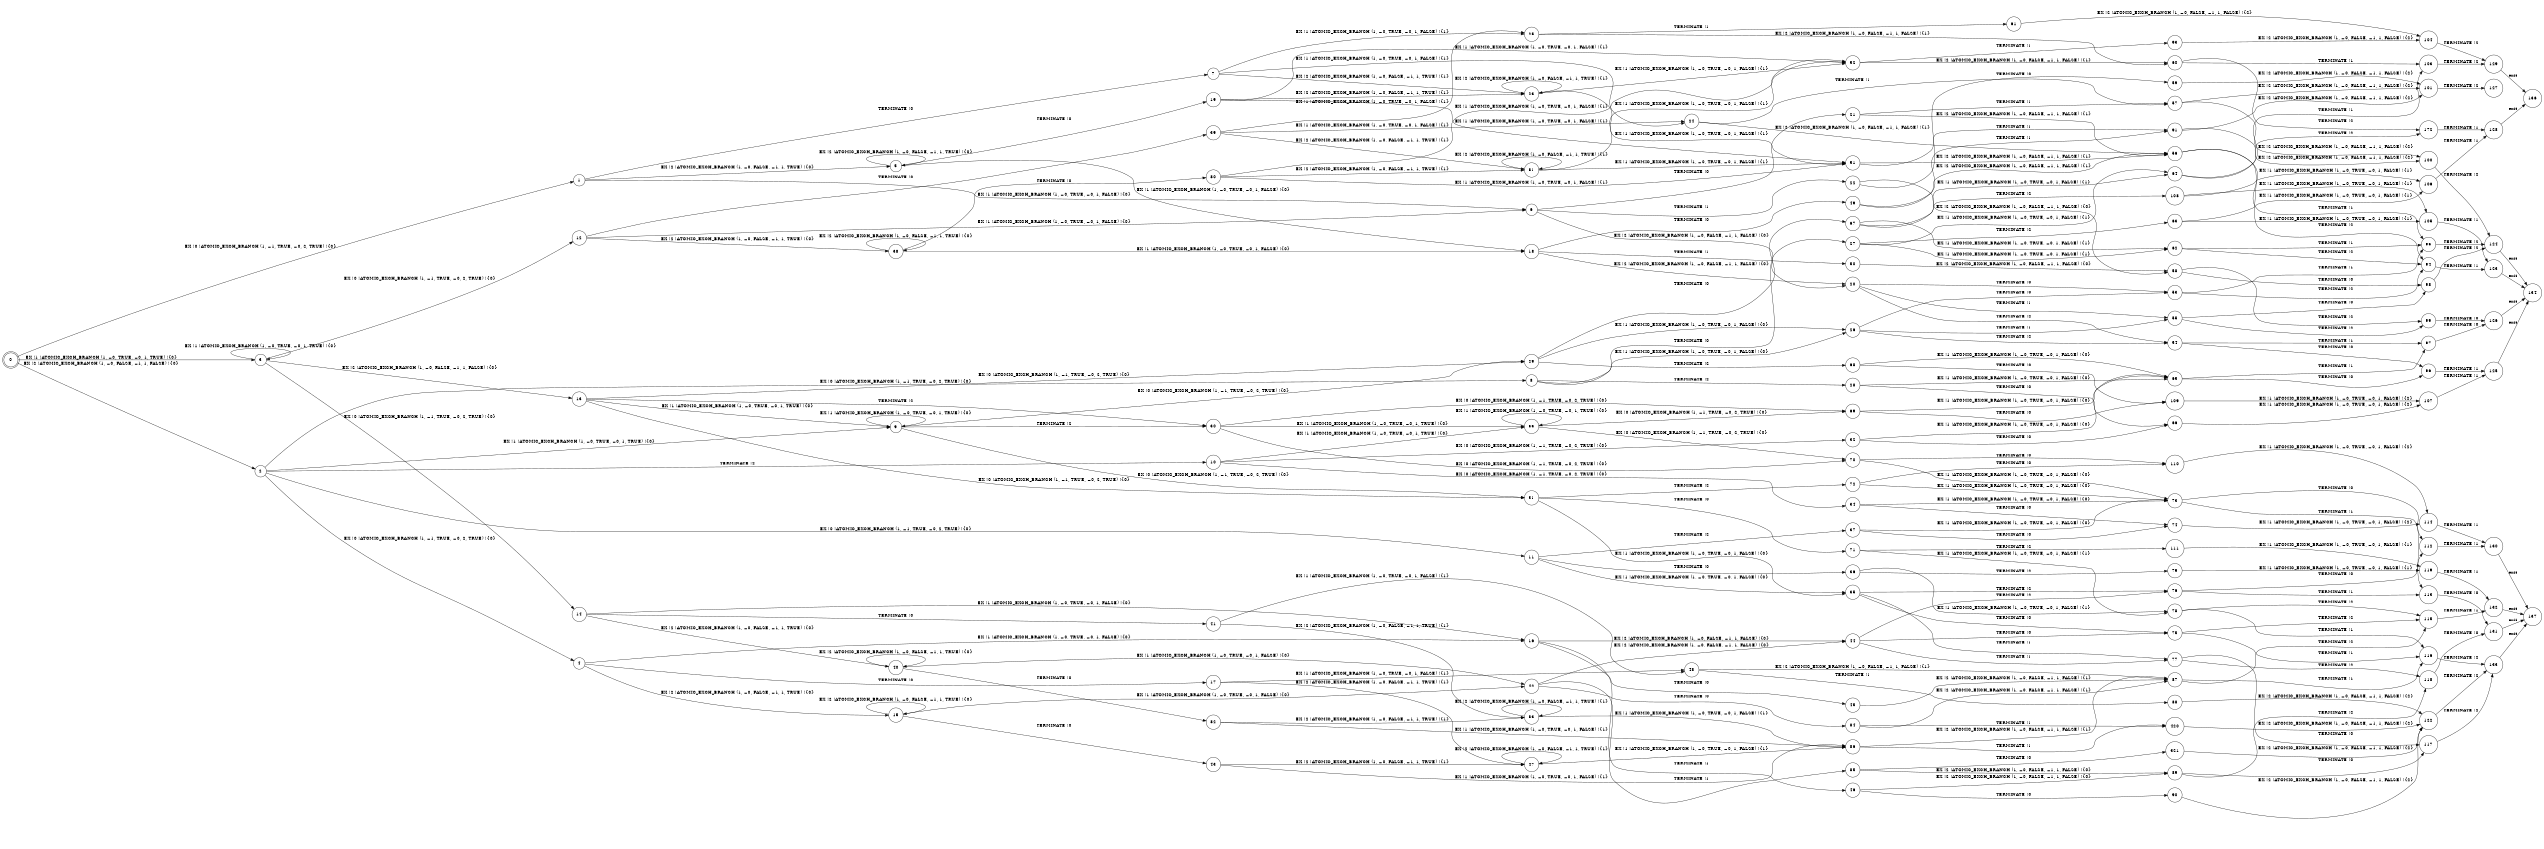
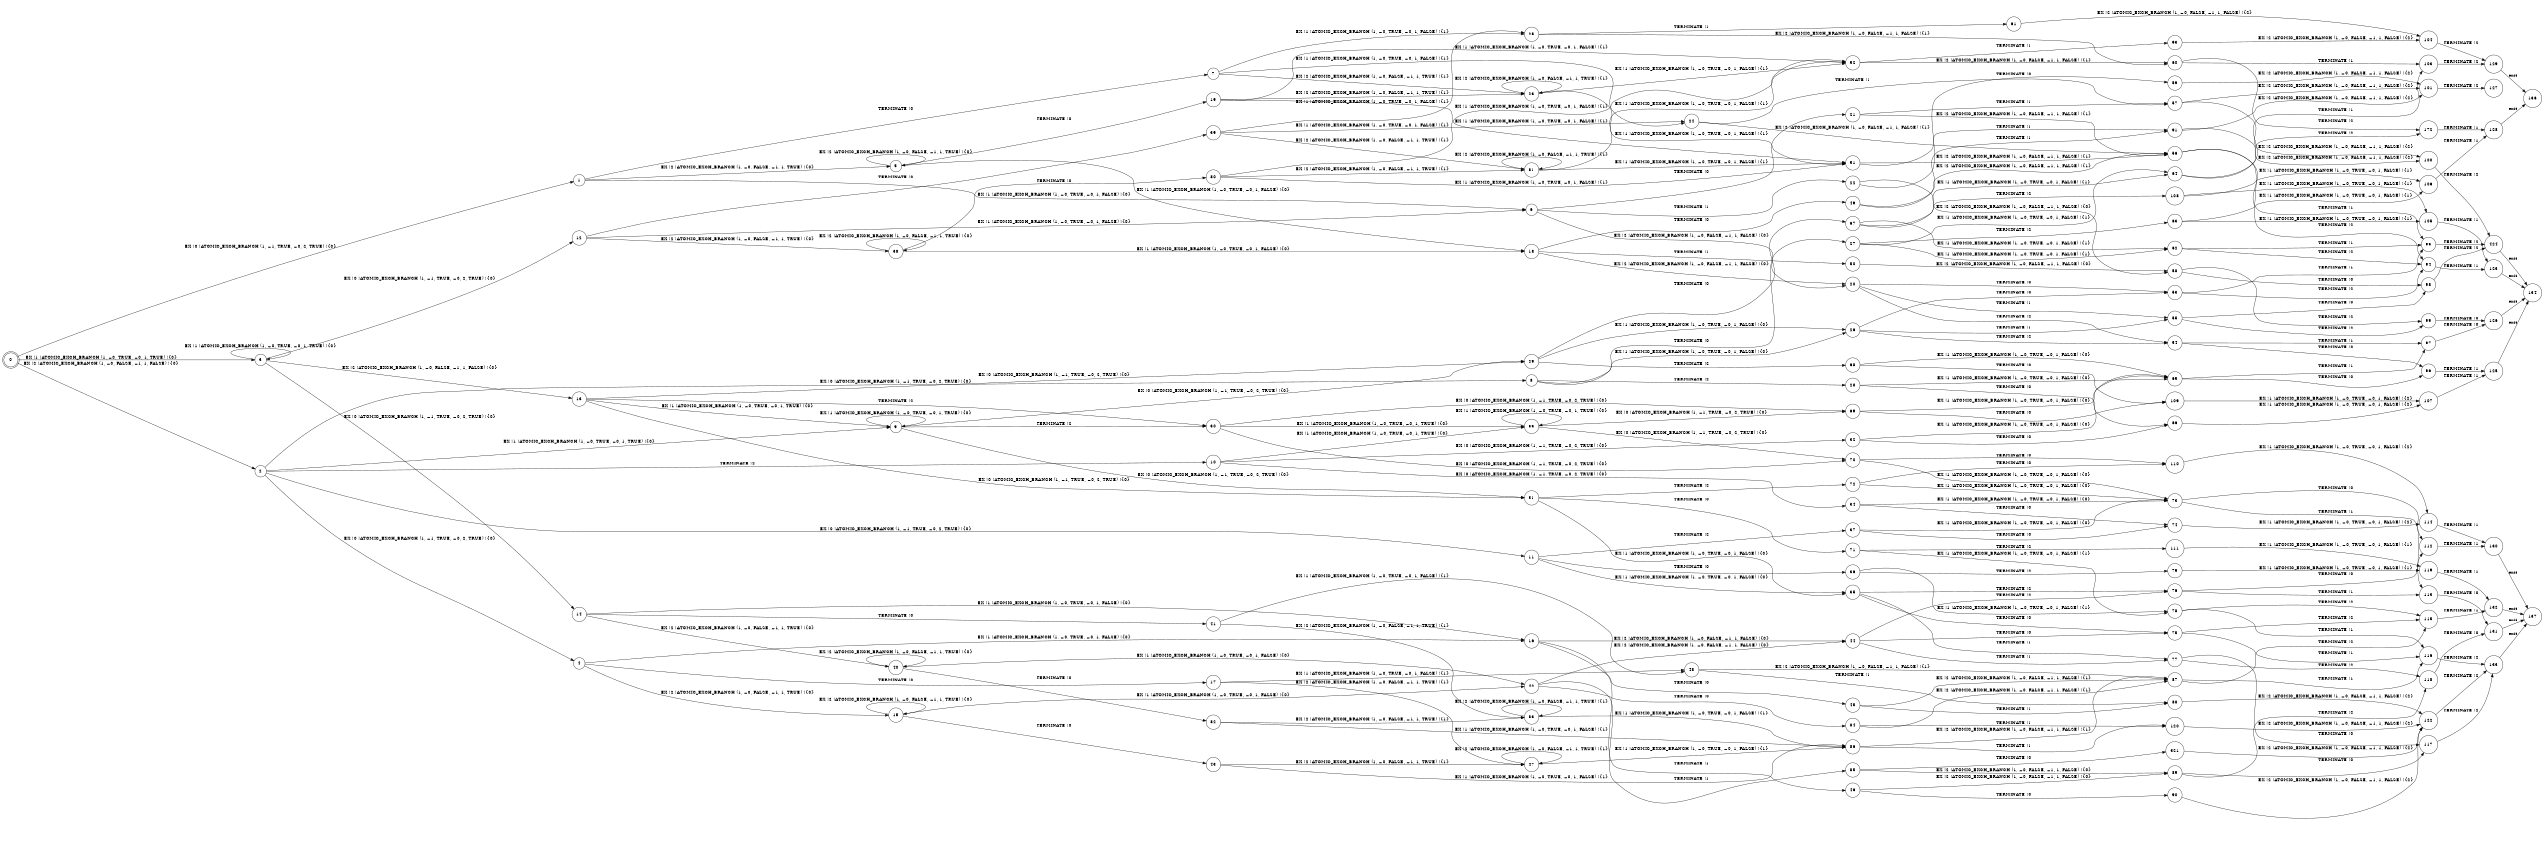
node "124": label "124" -> "424"
edge "45" -> "88": added, label "TERMINATE !1"
node "420": label "420" -> "120"
